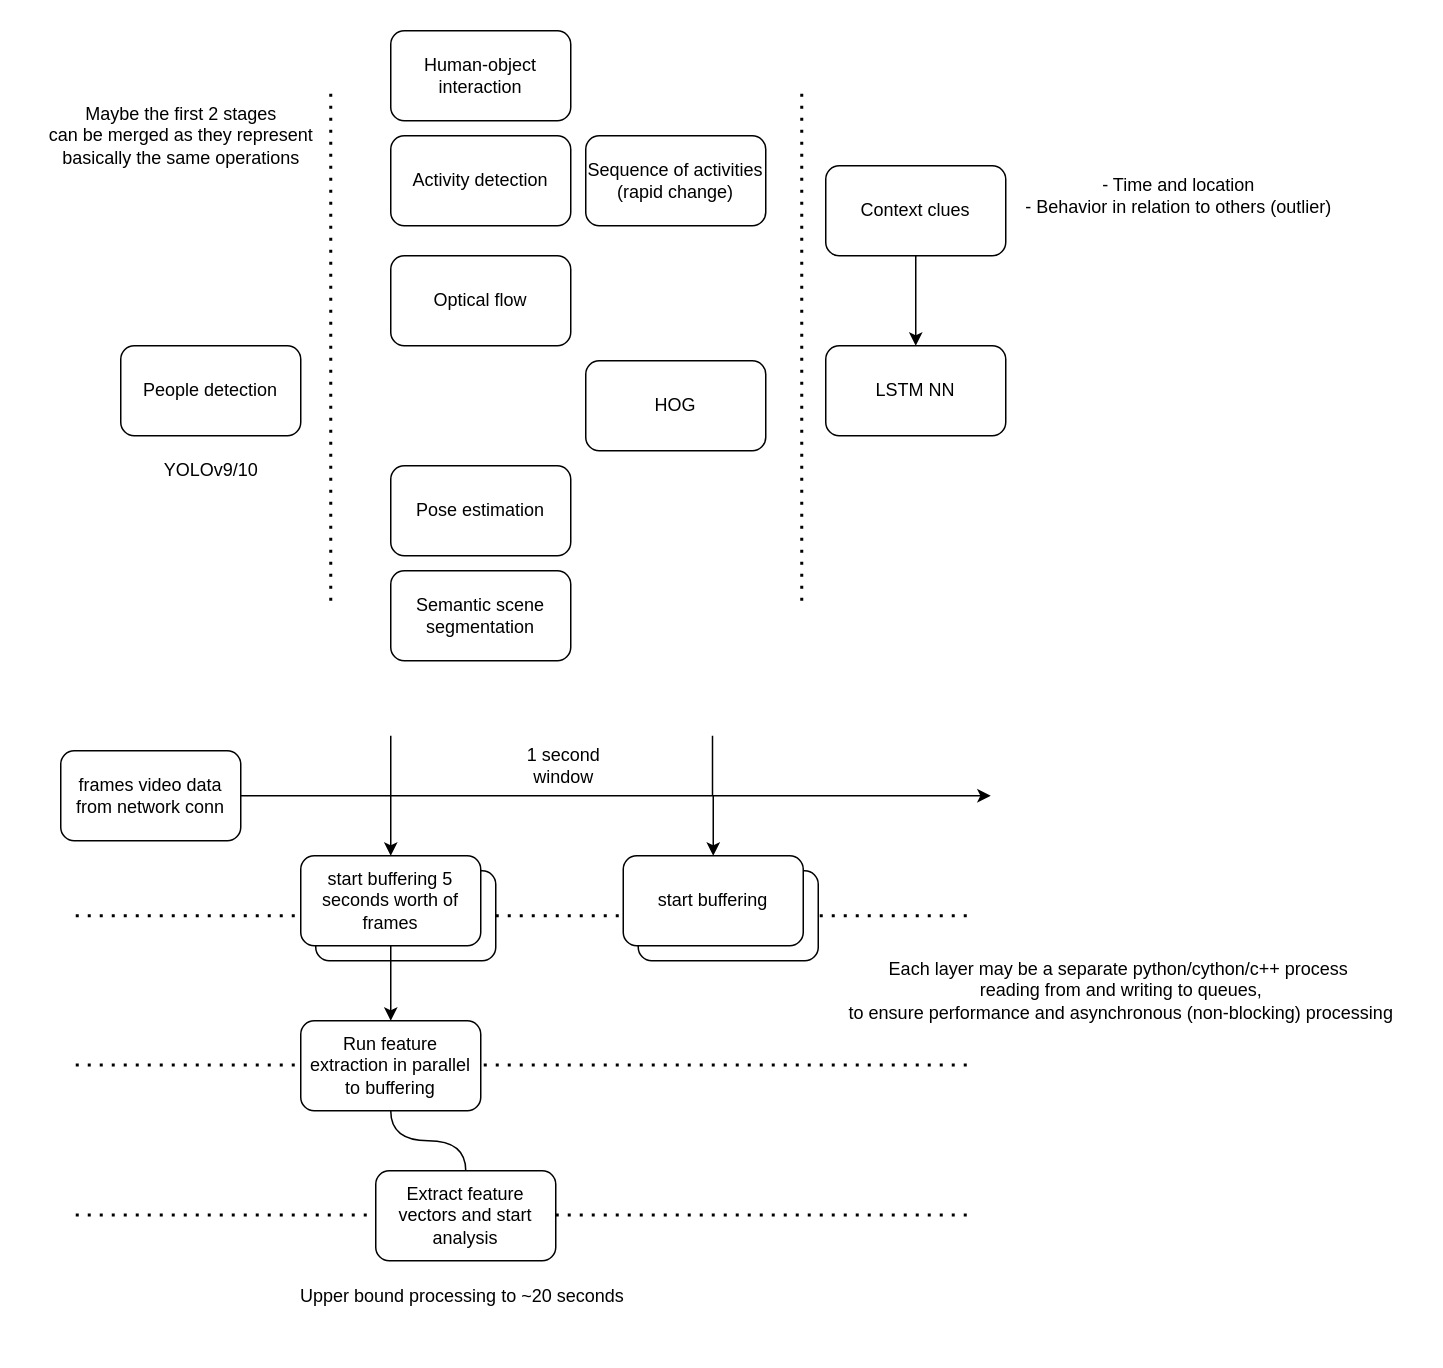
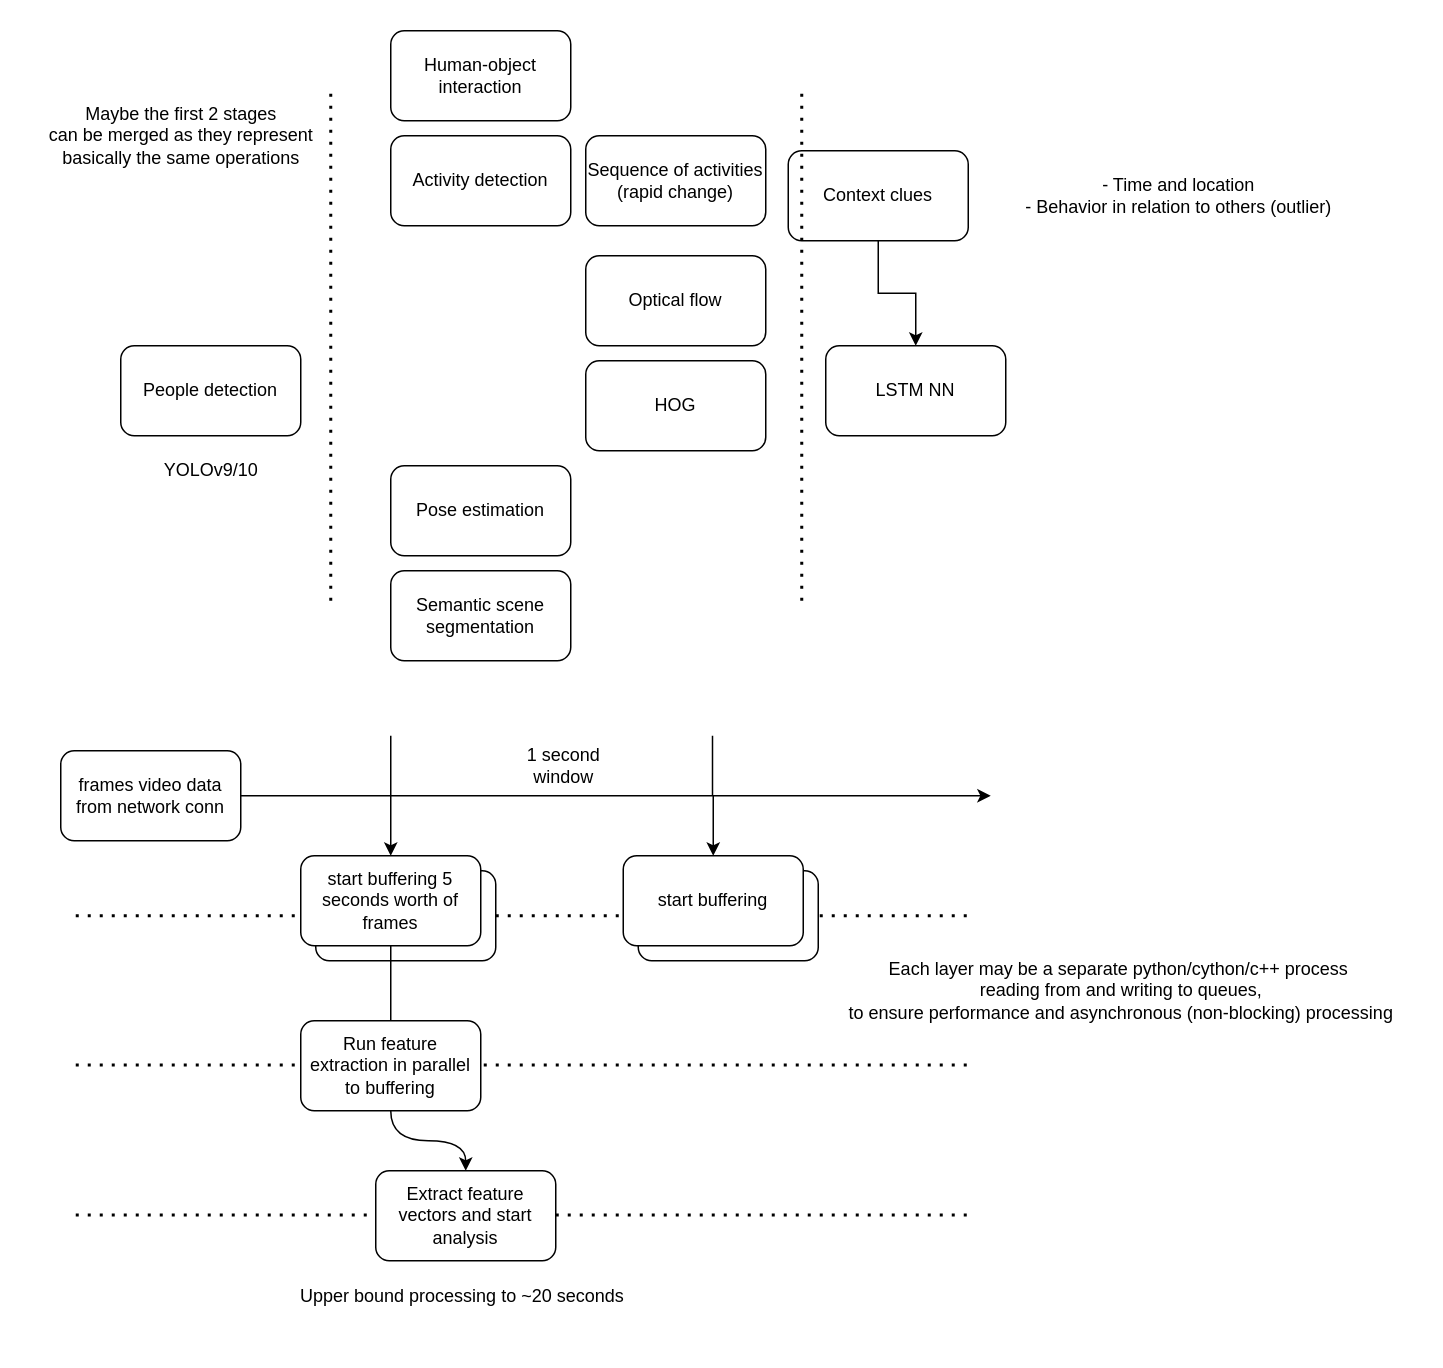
node "Context clues": moved (916, 211) -> (878, 196)
node "Optical flow": moved (481, 301) -> (676, 301)
edge "start buffering 5 seconds worth of frames" -> "Run feature extraction in parallel to buffering": arrowhead classic -> none
edge "Run feature extraction in parallel to buffering" -- "Extract feature vectors and start analysis": arrowhead none -> classic
